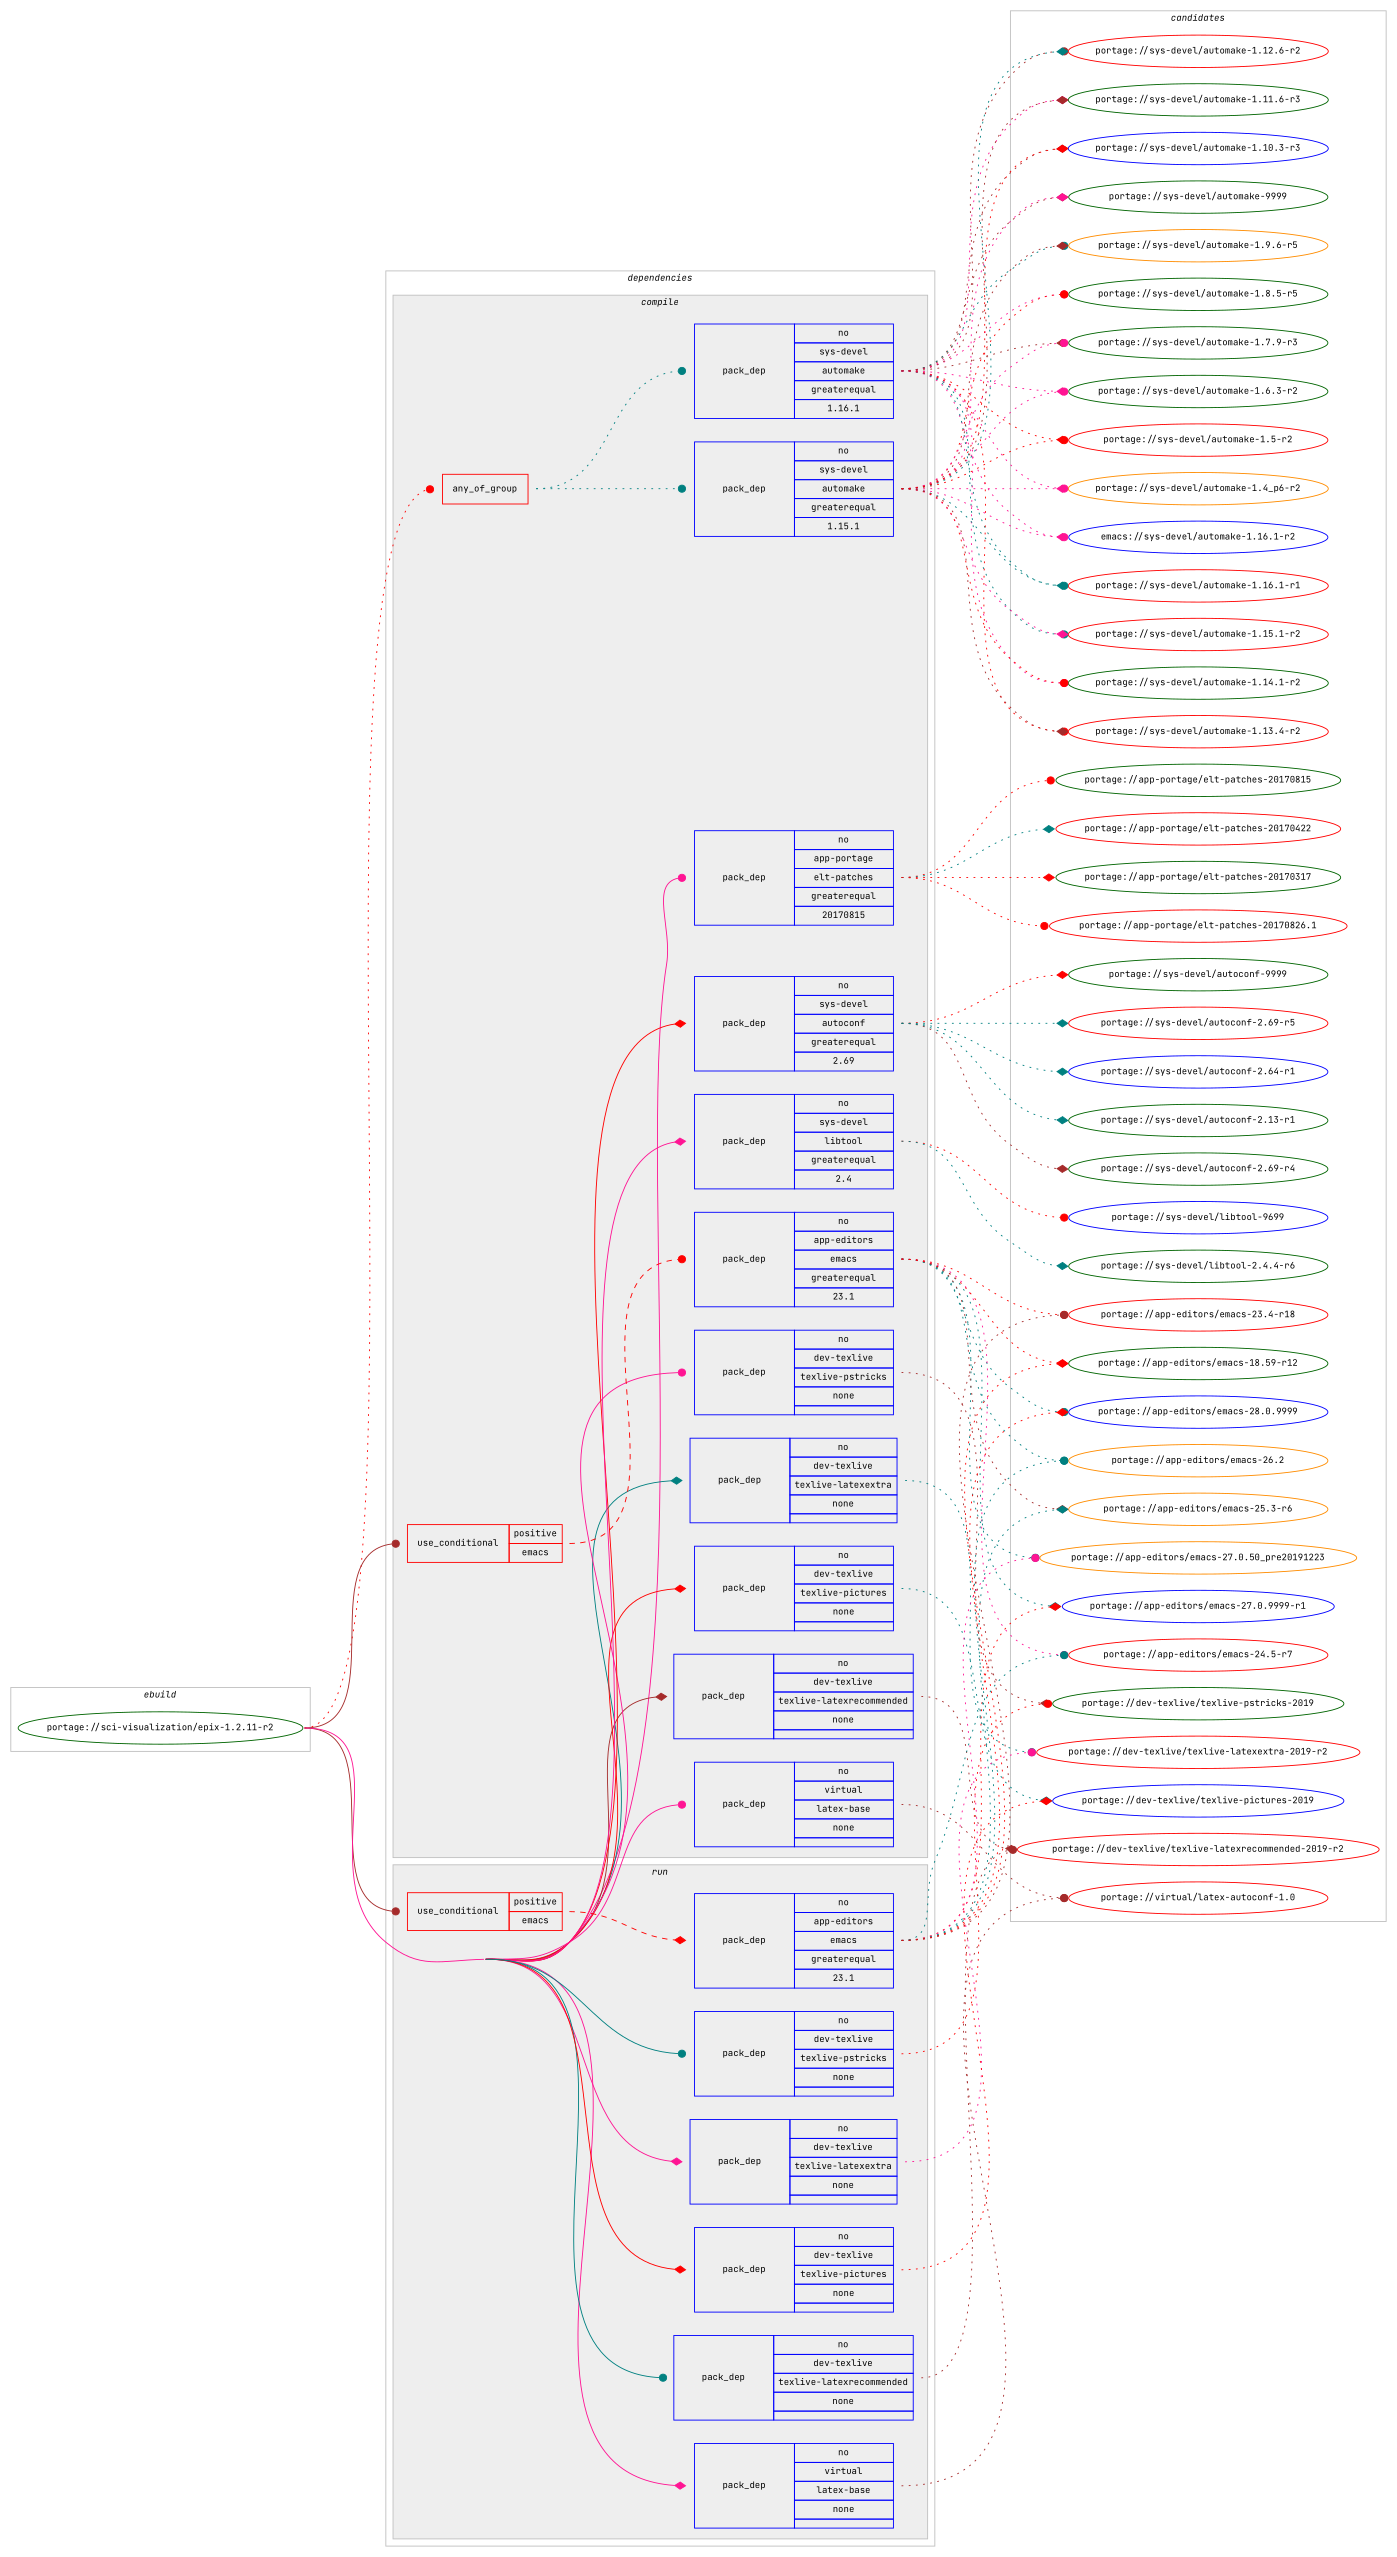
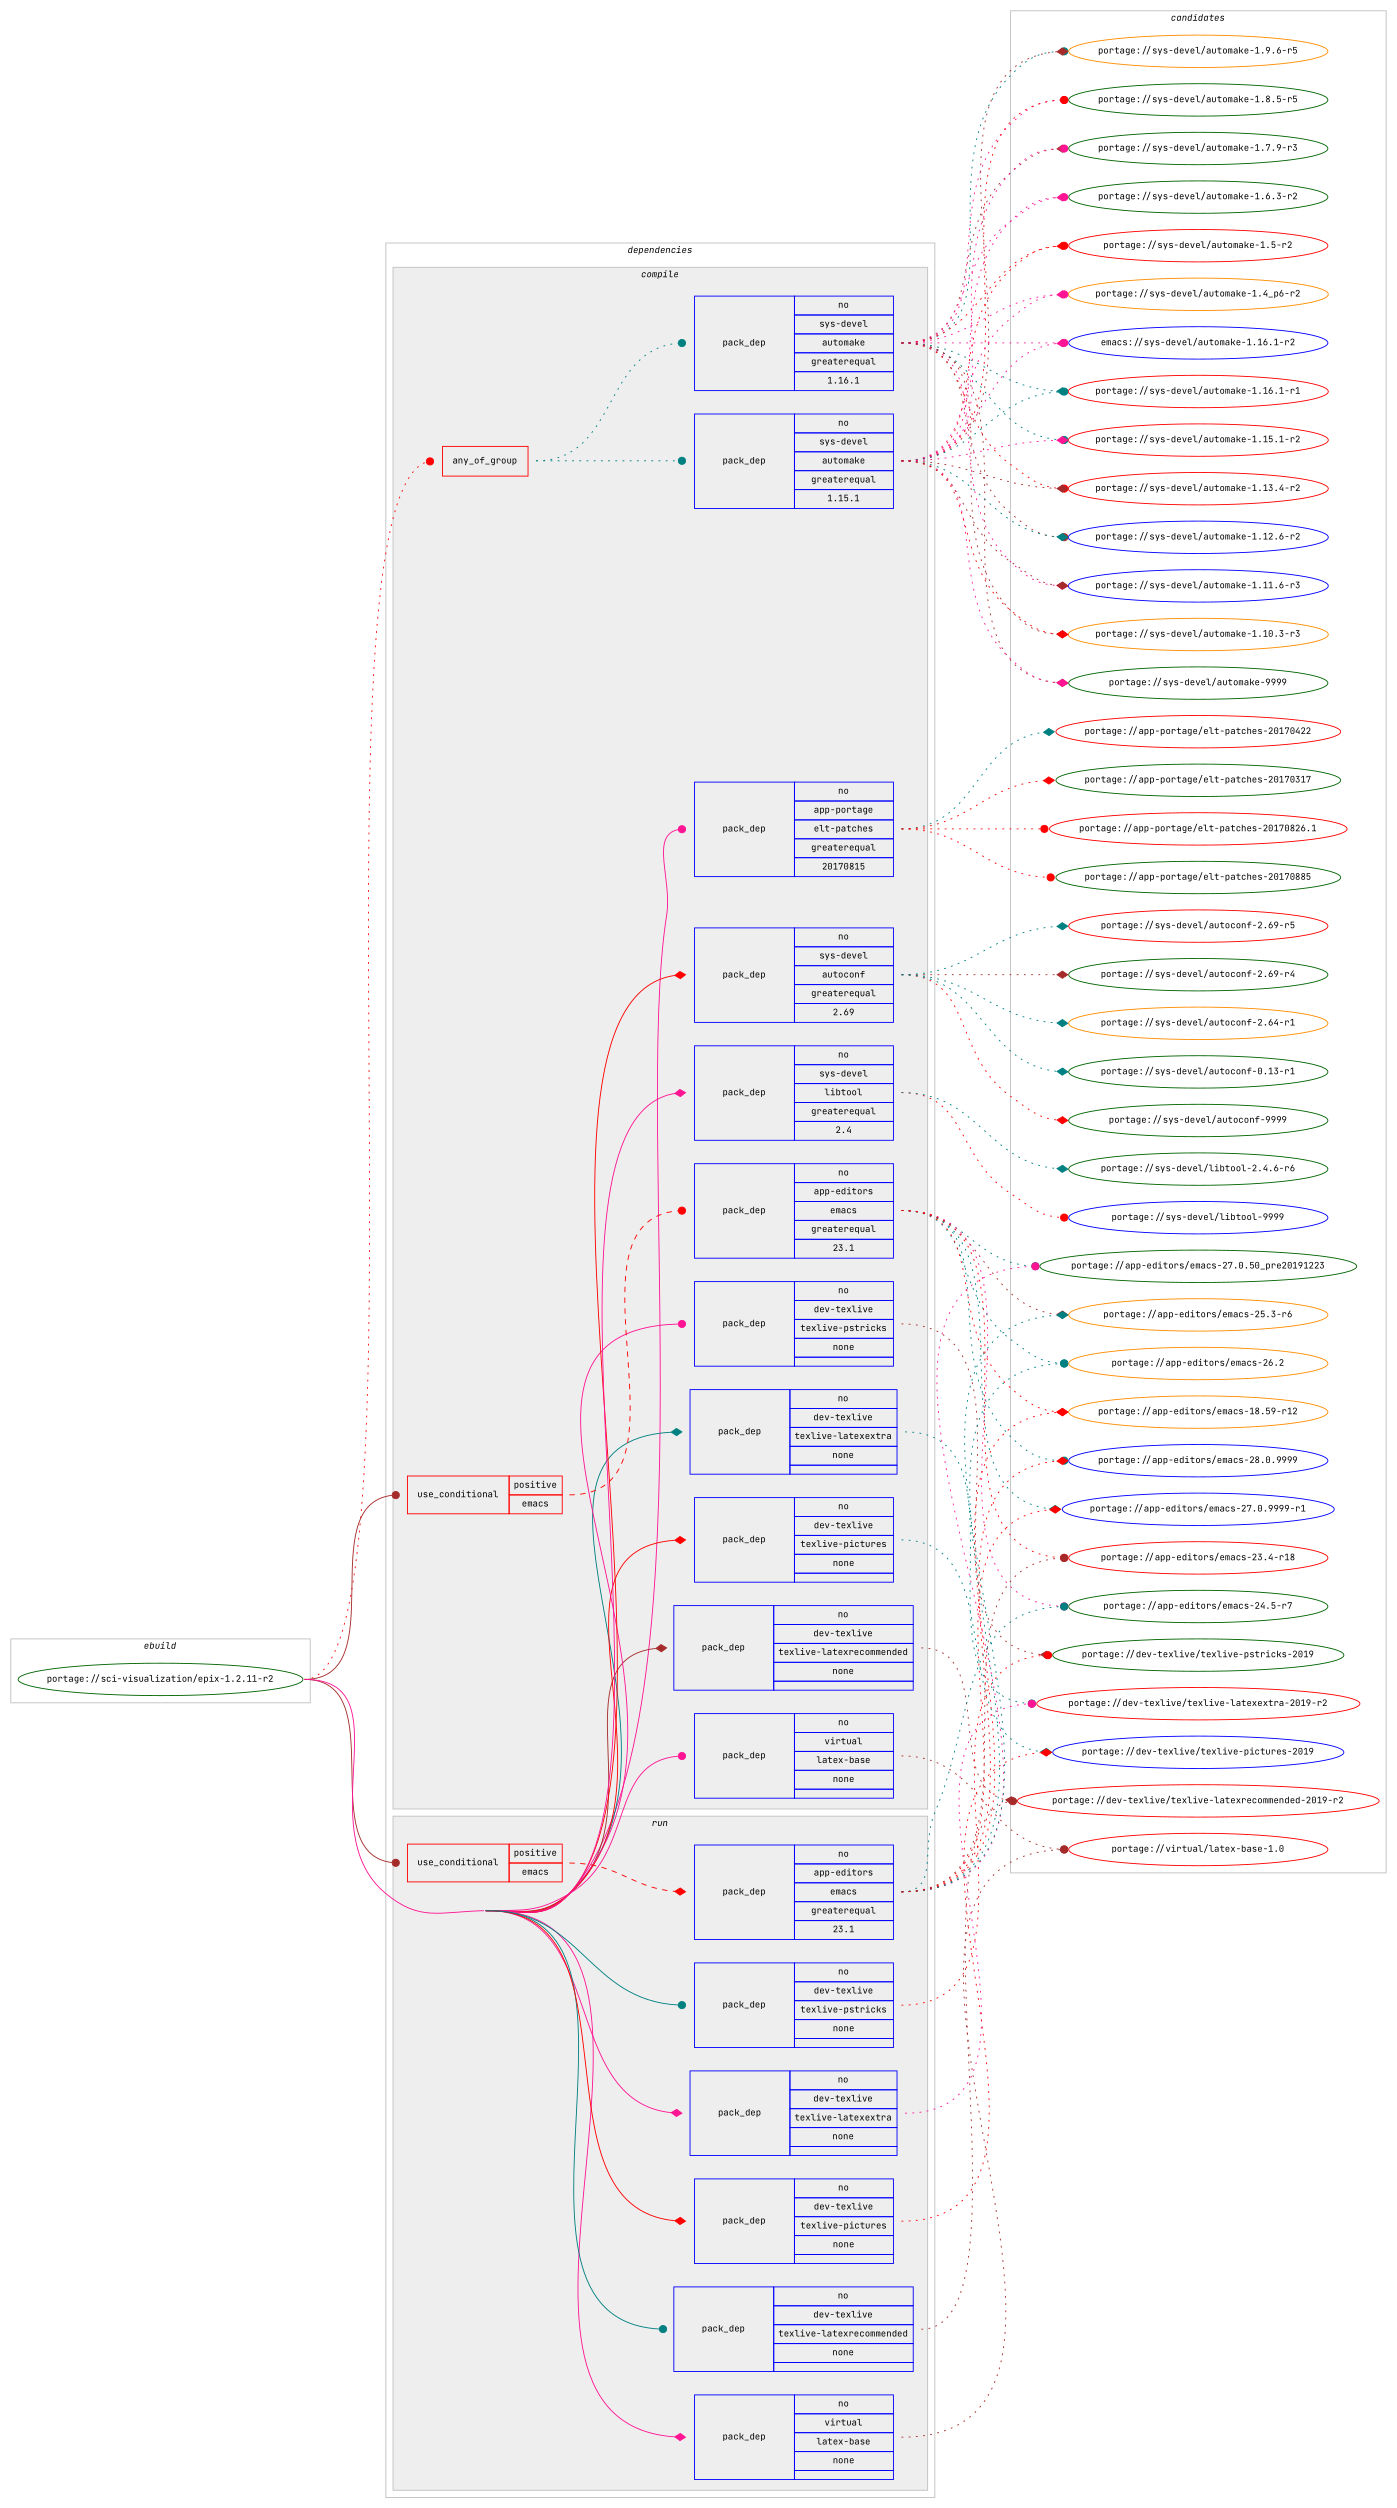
node "portage://sys-devel/automake-1.12.6-r2": color red -> blue
node "portage://sys-devel/automake-1.11.6-r3": color darkgreen -> blue
node "portage://sys-devel/automake-1.10.3-r3": color blue -> darkorange
node "portage://sys-devel/automake-1.14.1-r2": removed
node "portage://app-portage/elt-patches-20170815": label "portage://app-portage/elt-patches-20170815" -> "portage://app-portage/elt-patches-20170885"
node "portage://sys-devel/autoconf-2.64-r1": color blue -> darkorange
node "portage://sys-devel/autoconf-2.13-r1": label "portage://sys-devel/autoconf-2.13-r1" -> "portage://sys-devel/autoconf-0.13-r1"
node "portage://sys-devel/libtool-9699": label "portage://sys-devel/libtool-9699" -> "portage://sys-devel/libtool-9999"
node "portage://sys-devel/libtool-2.4.4-r6": label "portage://sys-devel/libtool-2.4.4-r6" -> "portage://sys-devel/libtool-2.4.6-r6"
node "portage://app-editors/emacs-18.59-r12": color darkgreen -> darkorange
node "portage://app-editors/emacs-27.0.50_pre20191223": color darkorange -> darkgreen
node "portage://app-editors/emacs-24.5-r7": color red -> darkgreen
node "portage://virtual/latex-autoconf-1.0": label "portage://virtual/latex-autoconf-1.0" -> "portage://virtual/latex-base-1.0"
